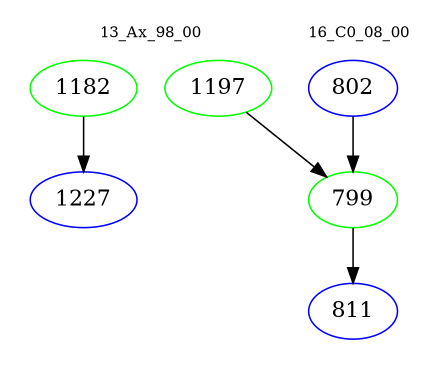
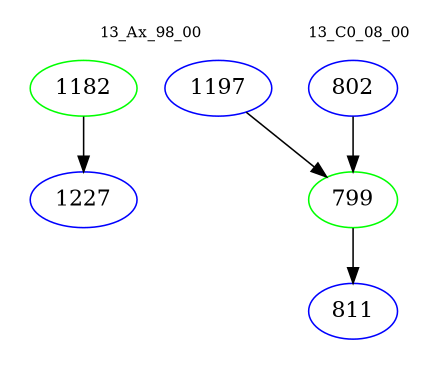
cluster "16_C0_08_00": label "16_C0_08_00" -> "13_C0_08_00"
node "1197": color green -> blue
